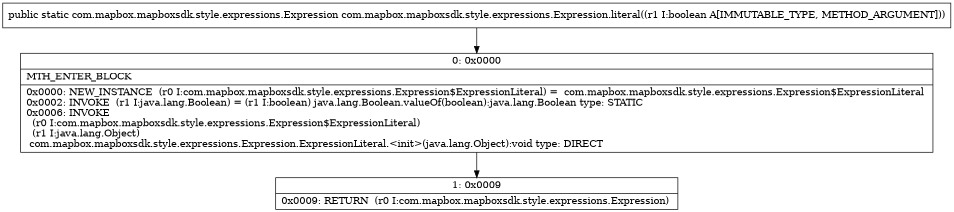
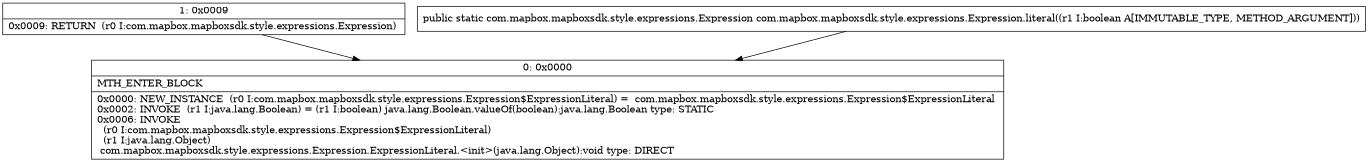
edge "0: 0x0000" -> "1: 0x0009": reversed
